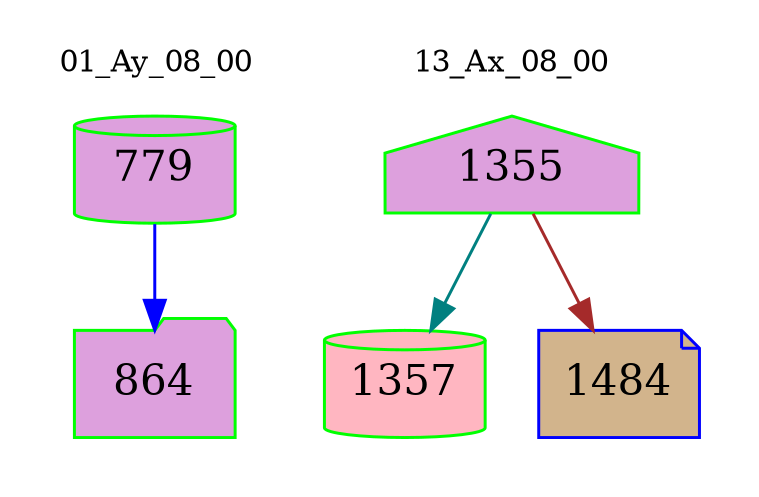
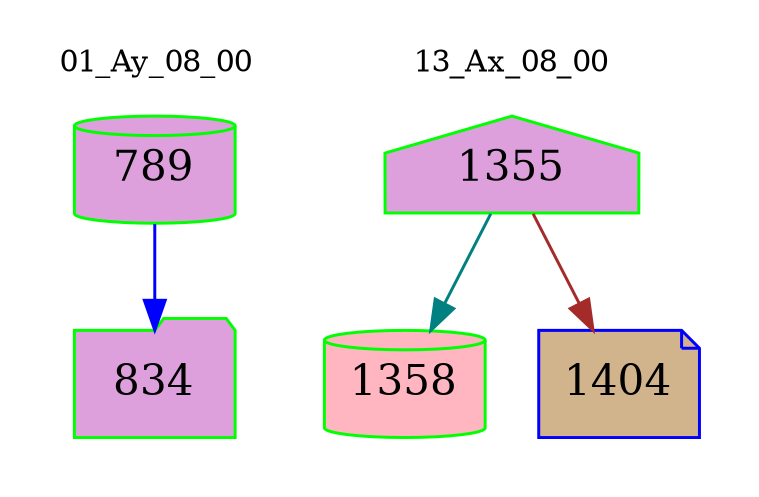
node "779": label "779" -> "789"
node "864": label "864" -> "834"
node "1357": label "1357" -> "1358"
node "1484": label "1484" -> "1404"
